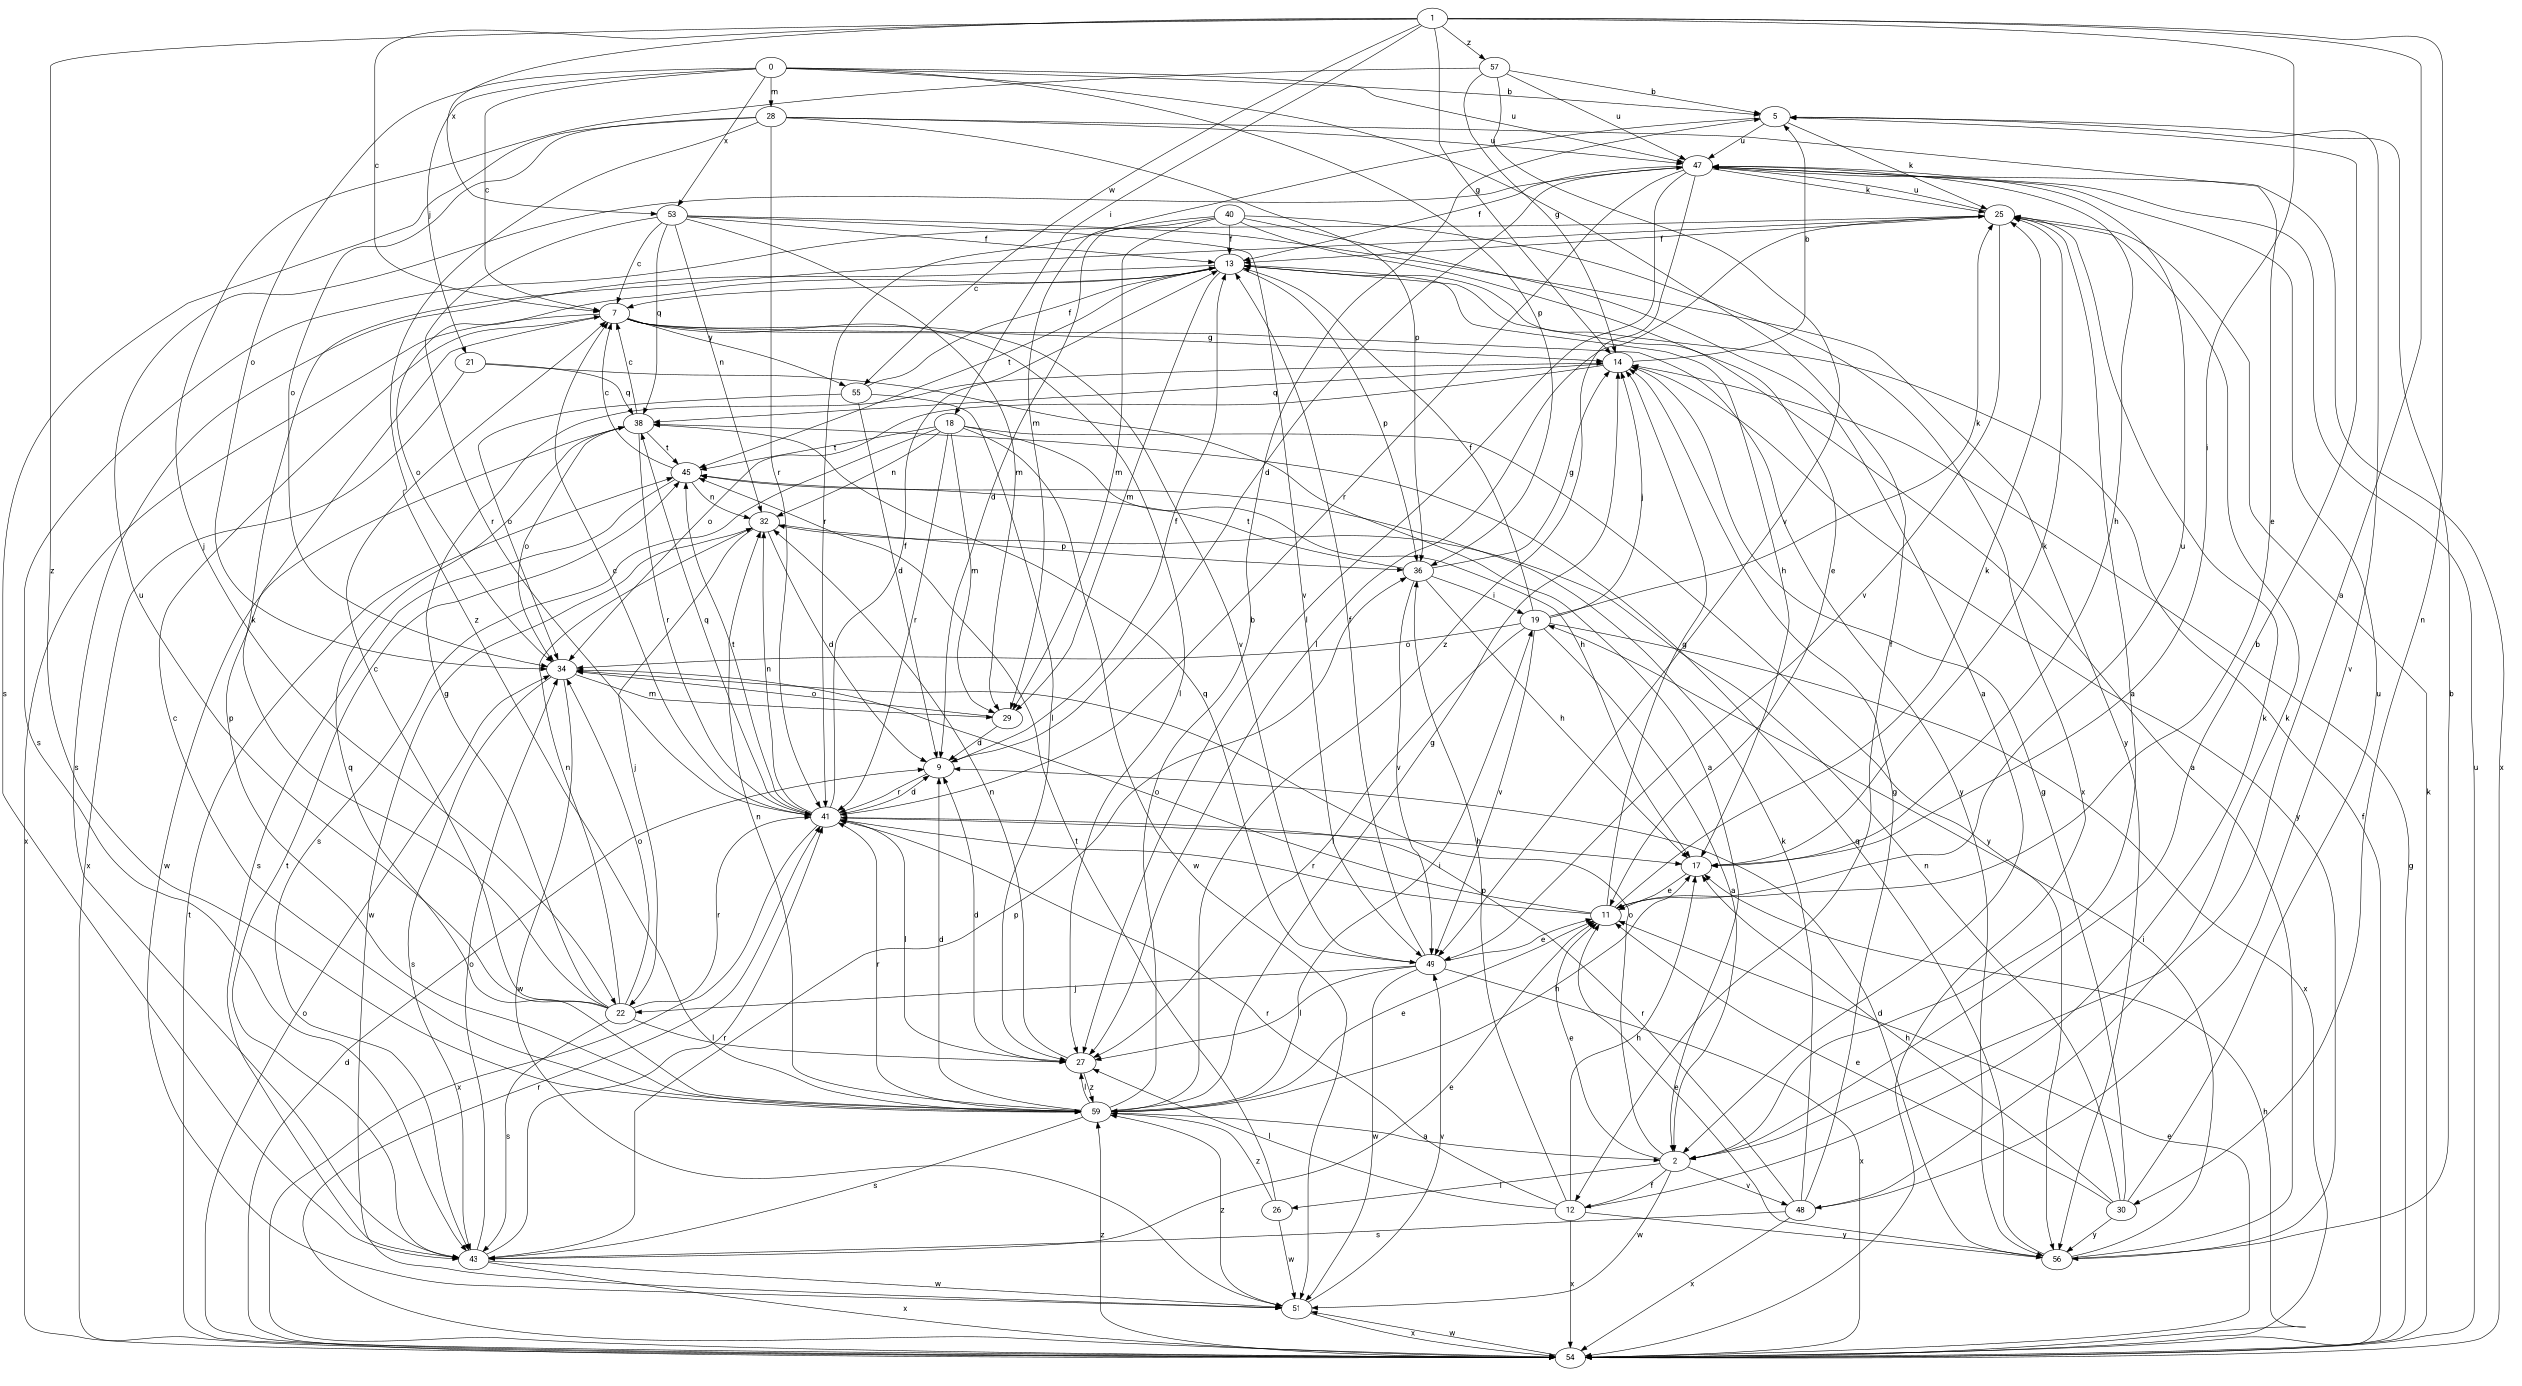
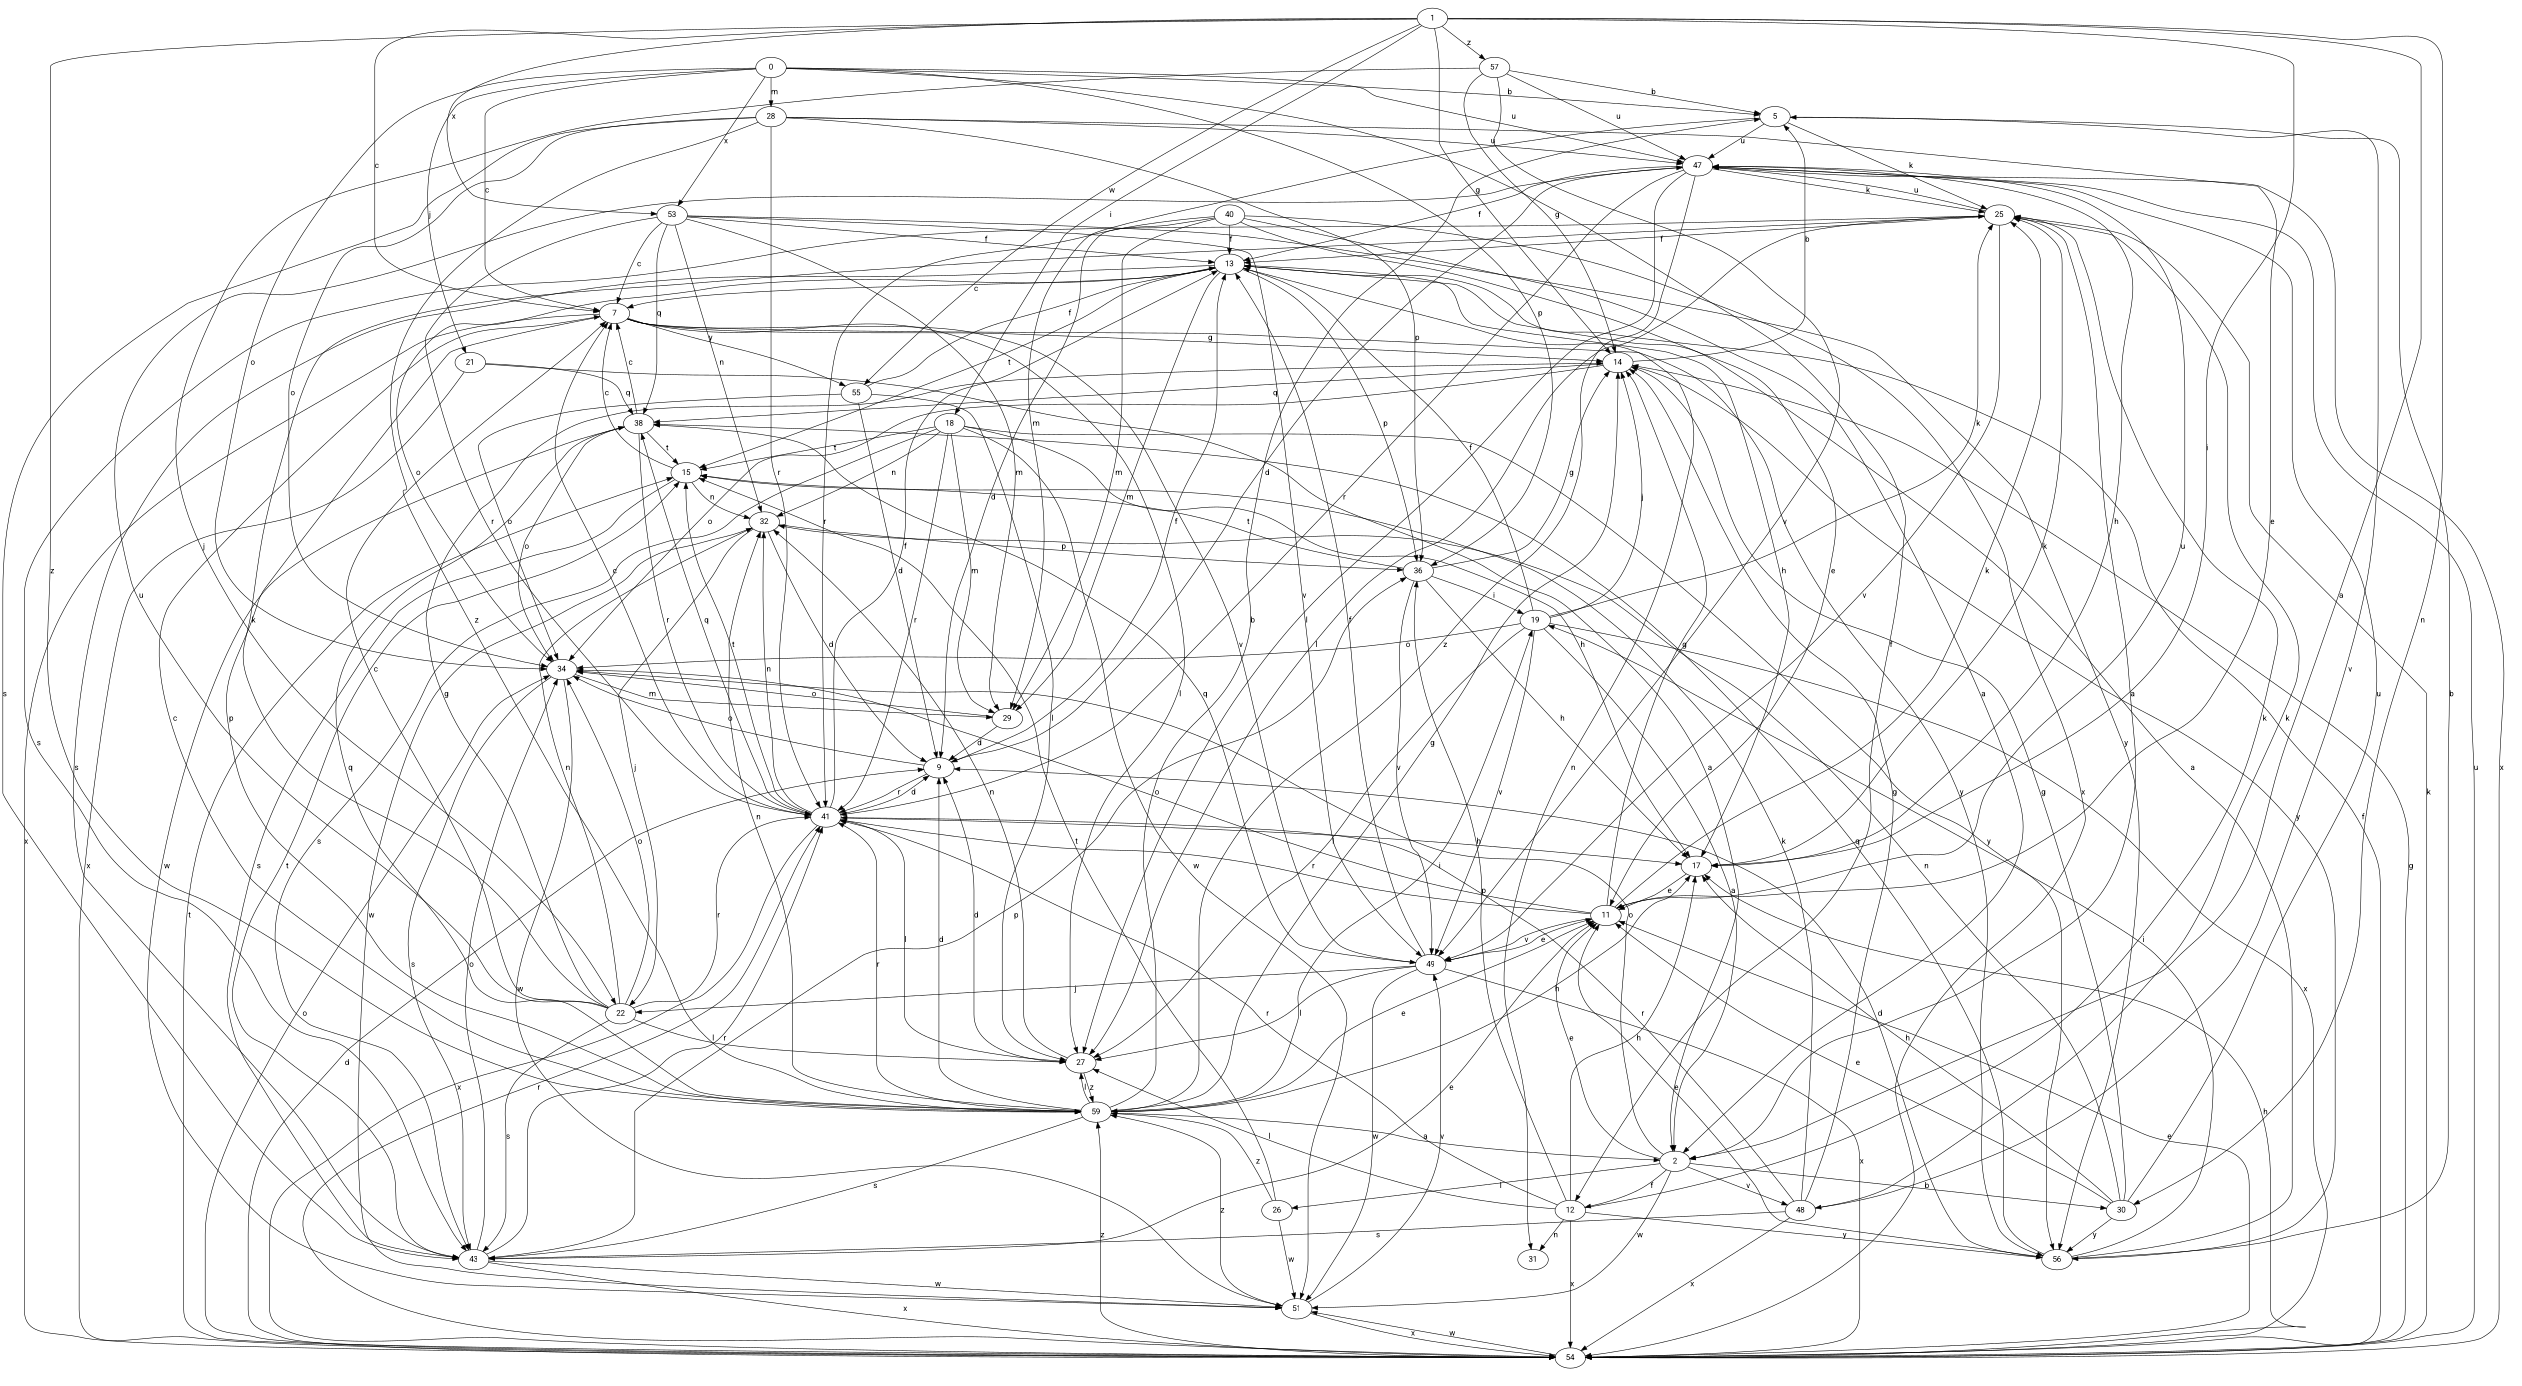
node "45": label "45" -> "15"
edge "2" -> "5": now "2" -> "30"
edge "9" -> "34": added, label "o"
edge "11" -> "49": added, label "v"
node "31": added
